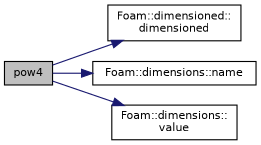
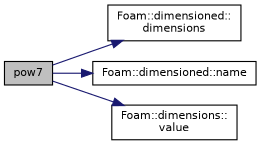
node "Foam::dimensioned:: dimensioned": label "Foam::dimensioned:: dimensioned" -> "Foam::dimensioned:: dimensions"
node "pow4": label "pow4" -> "pow7"
node "Foam::dimensions::name": label "Foam::dimensions::name" -> "Foam::dimensioned::name"
